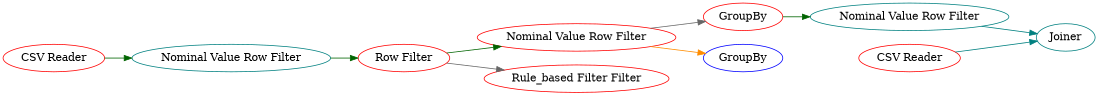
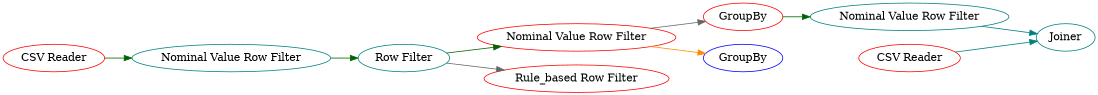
node "Row Filter": color red -> teal
node "Rule_based Filter Filter": label "Rule_based Filter Filter" -> "Rule_based Row Filter"
